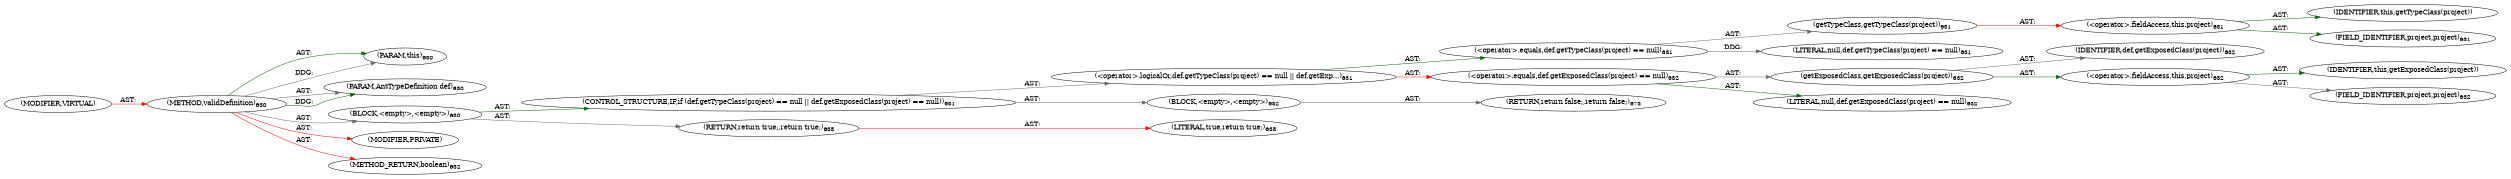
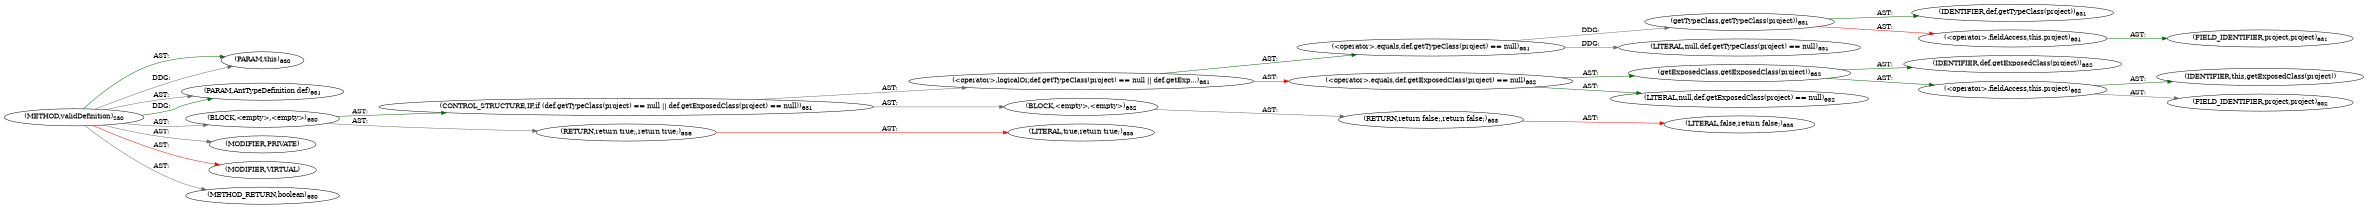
node "(IDENTIFIER,def,getTypeClass(project))": added
node "(IDENTIFIER,this,getTypeClass(project))": removed
edge "(<operator>.equals,def.getTypeClass(project) == null)" -> "(getTypeClass,getTypeClass(project))": label "AST: " -> "DDG: "
edge "(getExposedClass,getExposedClass(project))" -> "(IDENTIFIER,def,getExposedClass(project))": color gray40 -> darkgreen
edge "(<operator>.equals,def.getExposedClass(project) == null)" -> "(getExposedClass,getExposedClass(project))": color gray40 -> darkgreen
node "(PARAM,AntTypeDefinition def)": text "630" -> "631"
node "(RETURN,return false;,return false;)": text "673" -> "633"
node "(METHOD,validDefinition)": text "630" -> "230"
edge "(MODIFIER,VIRTUAL)" -> "(METHOD,validDefinition)": reversed
node "(LITERAL,false,return false;)": added
node "(RETURN,return true;,return true;)": text "635" -> "636"
edge "(METHOD,validDefinition)" -> "(MODIFIER,PRIVATE)": color red -> gray40
edge "(METHOD,validDefinition)" -> "(METHOD_RETURN,boolean)": color red -> gray40
node "(METHOD_RETURN,boolean)": text "632" -> "630"
